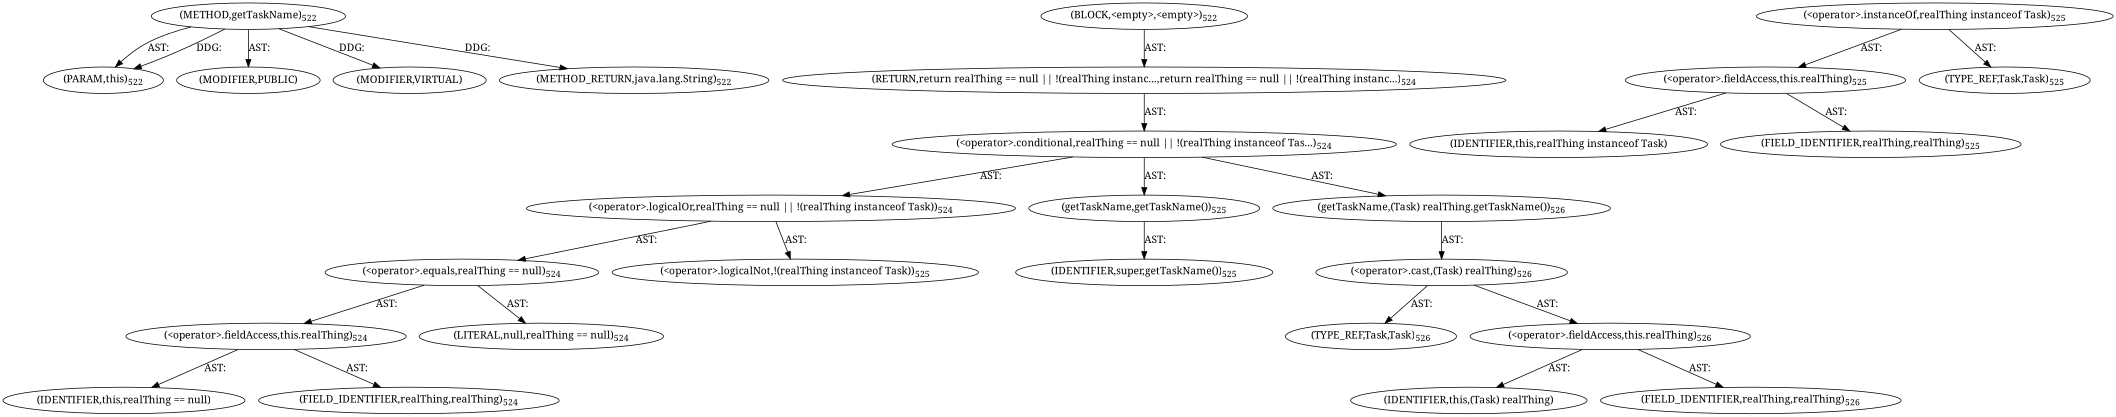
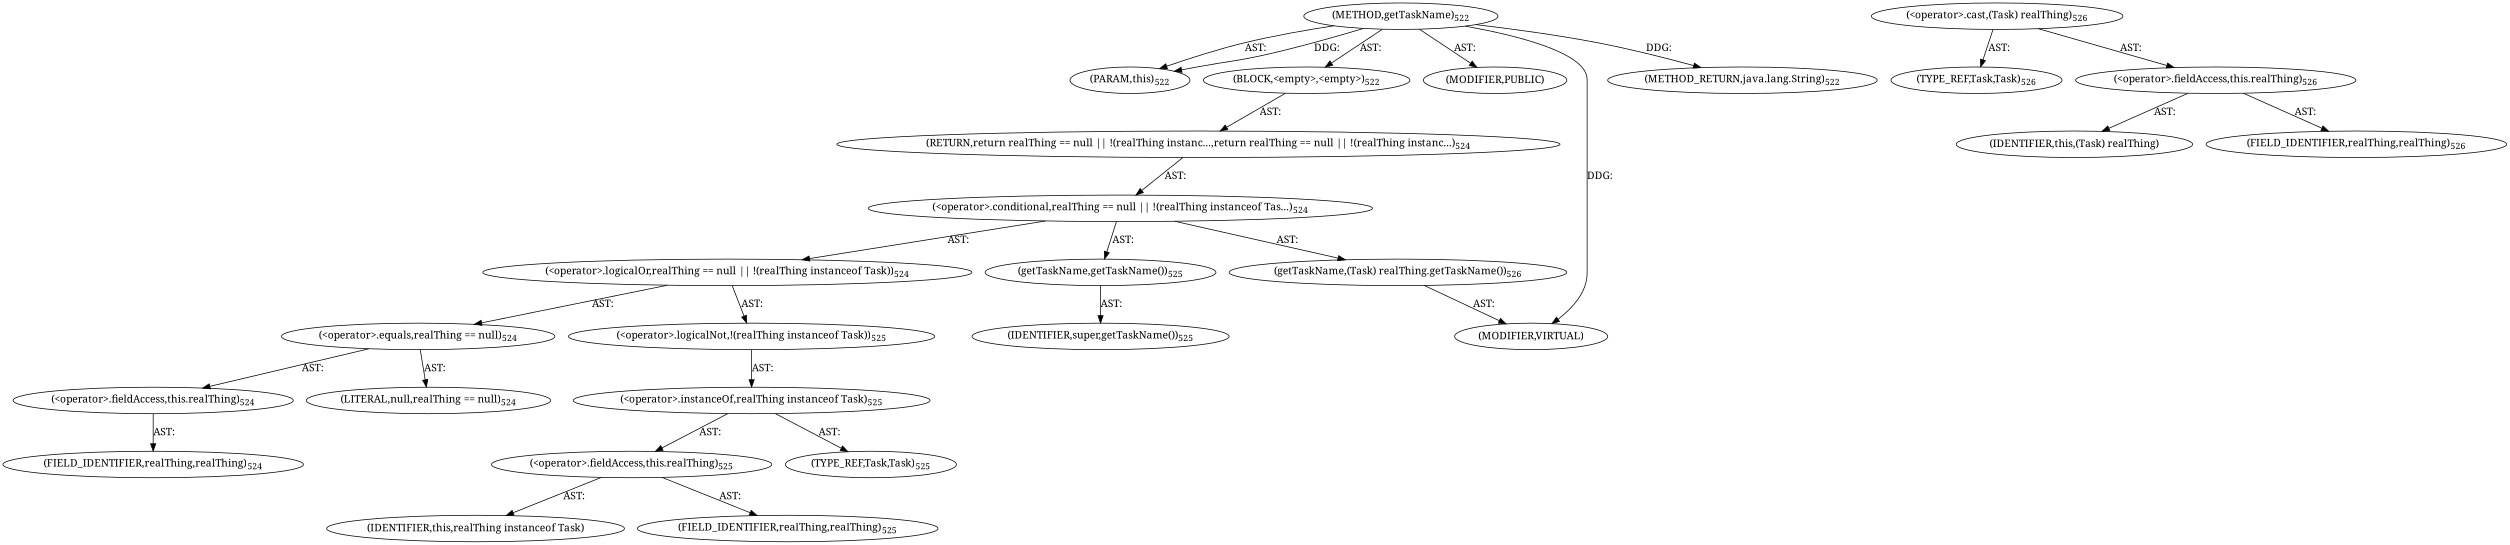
edge "(METHOD,getTaskName)" -> "(BLOCK,<empty>,<empty>)": added, label "AST:"
edge "(getTaskName,(Task) realThing.getTaskName())" -> "(<operator>.cast,(Task) realThing)": now "(getTaskName,(Task) realThing.getTaskName())" -> "(MODIFIER,VIRTUAL)"
edge "(<operator>.logicalNot,!(realThing instanceof Task))" -> "(<operator>.instanceOf,realThing instanceof Task)": added, label "AST:"
node "(IDENTIFIER,this,realThing == null)": removed
